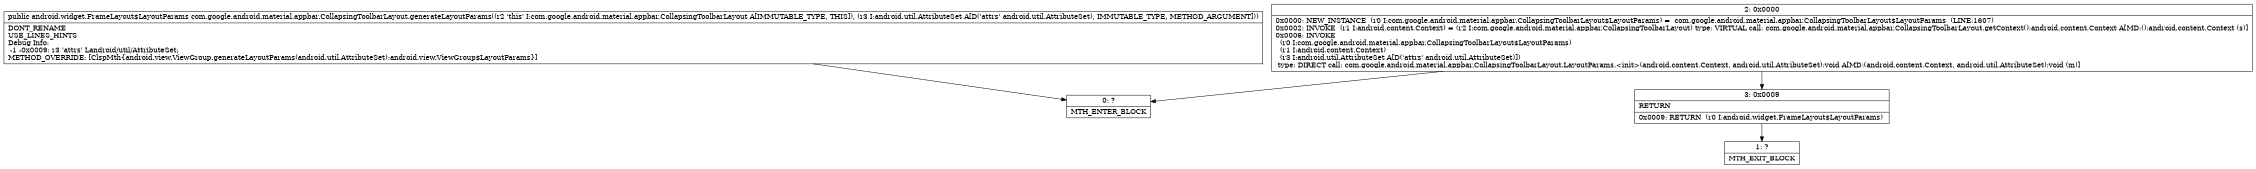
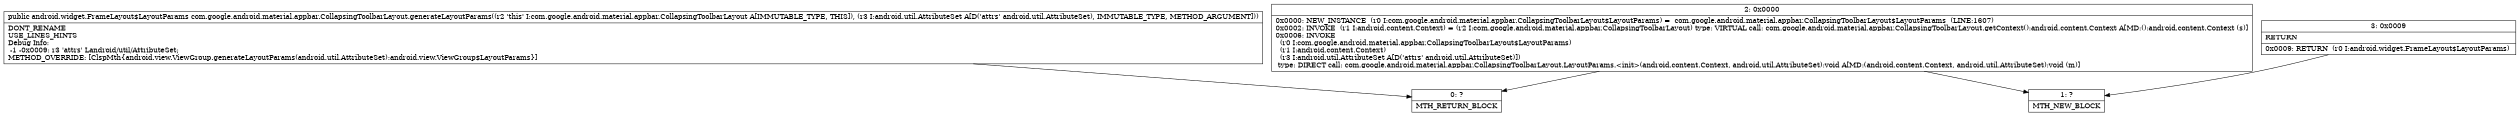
edge "2: 0x0000" -> "3: 0x0009": now "2: 0x0000" -> "1: ?"
node "0: ?": text "MTH_ENTER_BLOCK" -> "MTH_RETURN_BLOCK"
node "1: ?": text "MTH_EXIT_BLOCK" -> "MTH_NEW_BLOCK"
